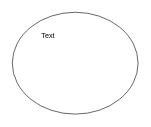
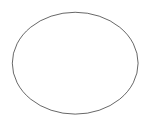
node "Text": removed
